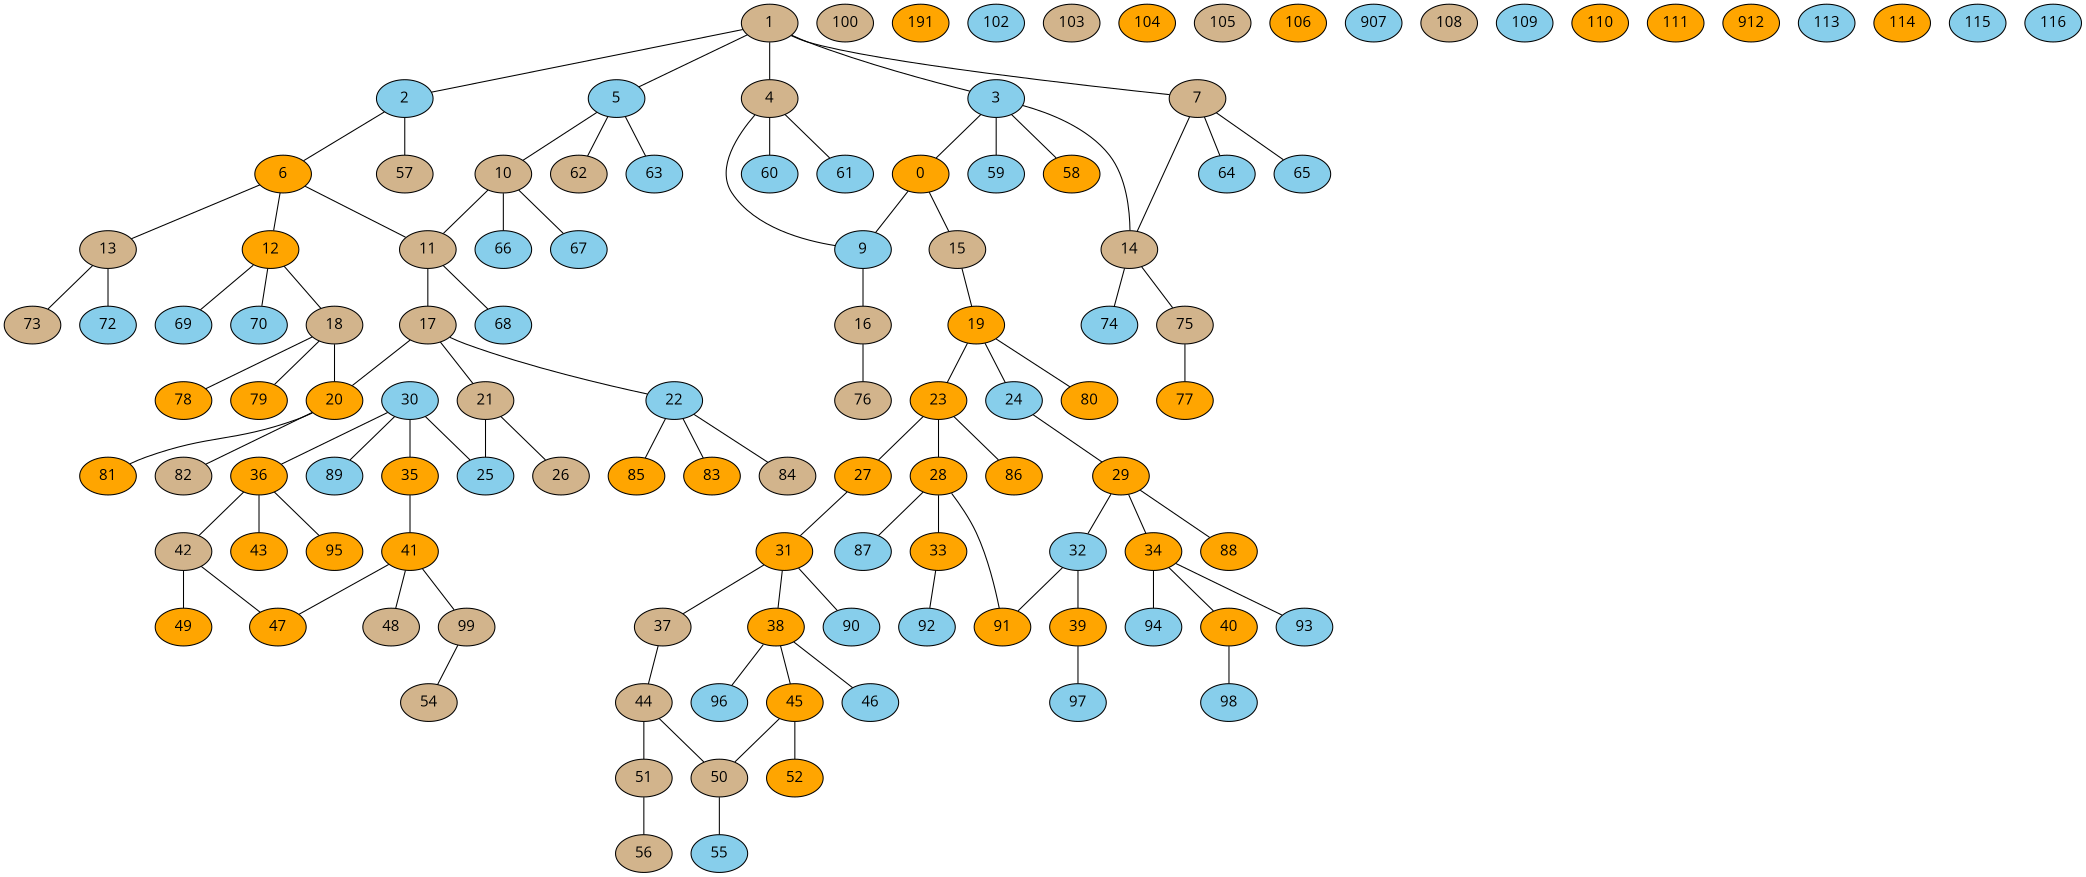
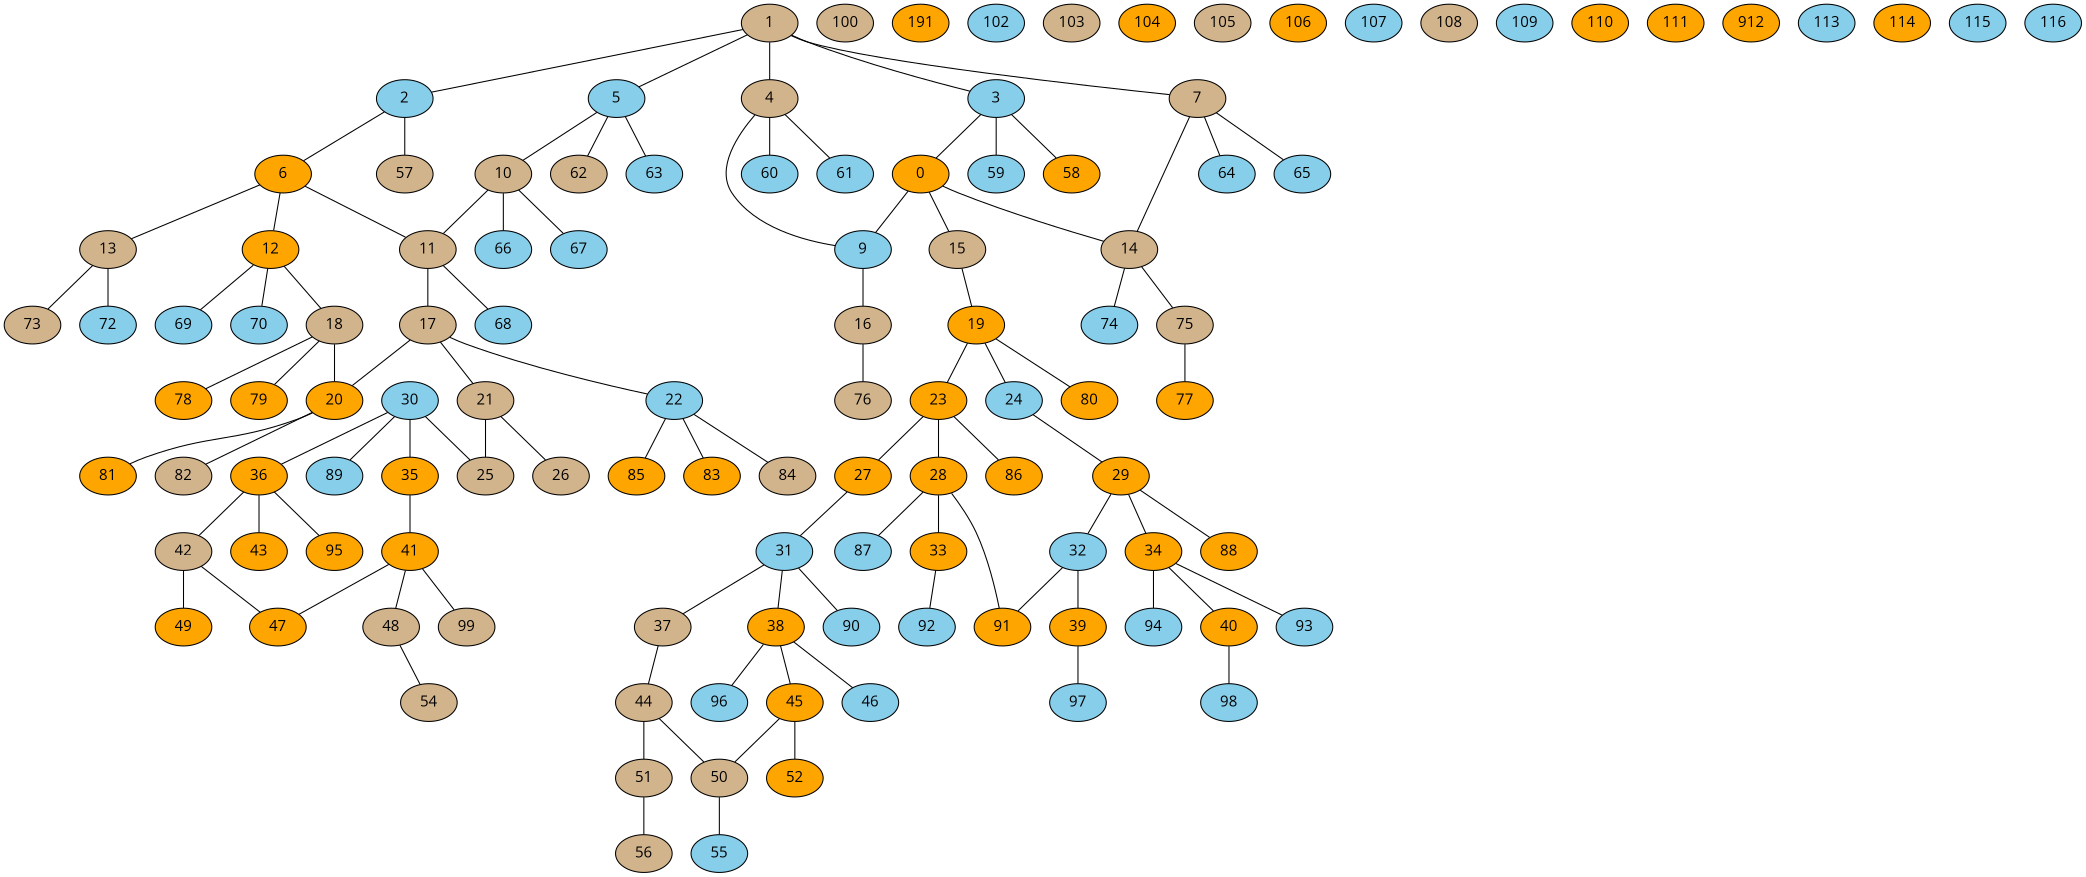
node "907": label "907" -> "107"
edge "3" -- "14": now "0" -- "14"
node "25": fillcolor skyblue -> tan
node "31": fillcolor orange -> skyblue
edge "99" -- "54": now "48" -- "54"
